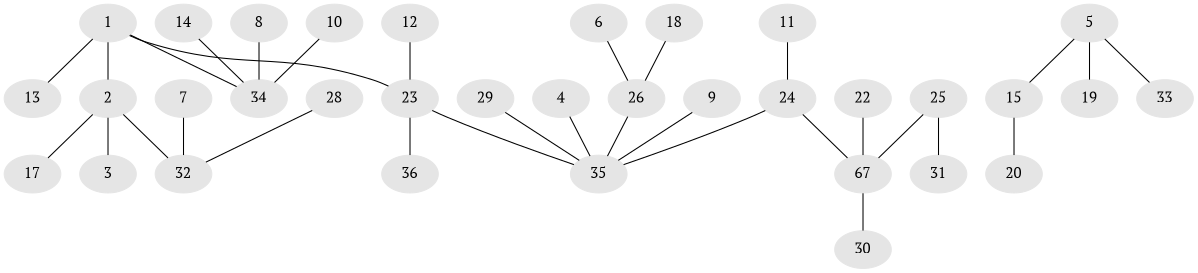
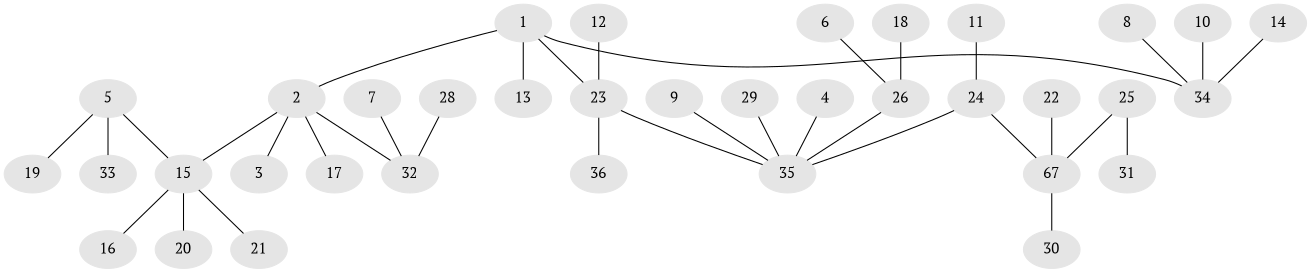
edge "2" -- "15": added
node "16": added
node "21": added
